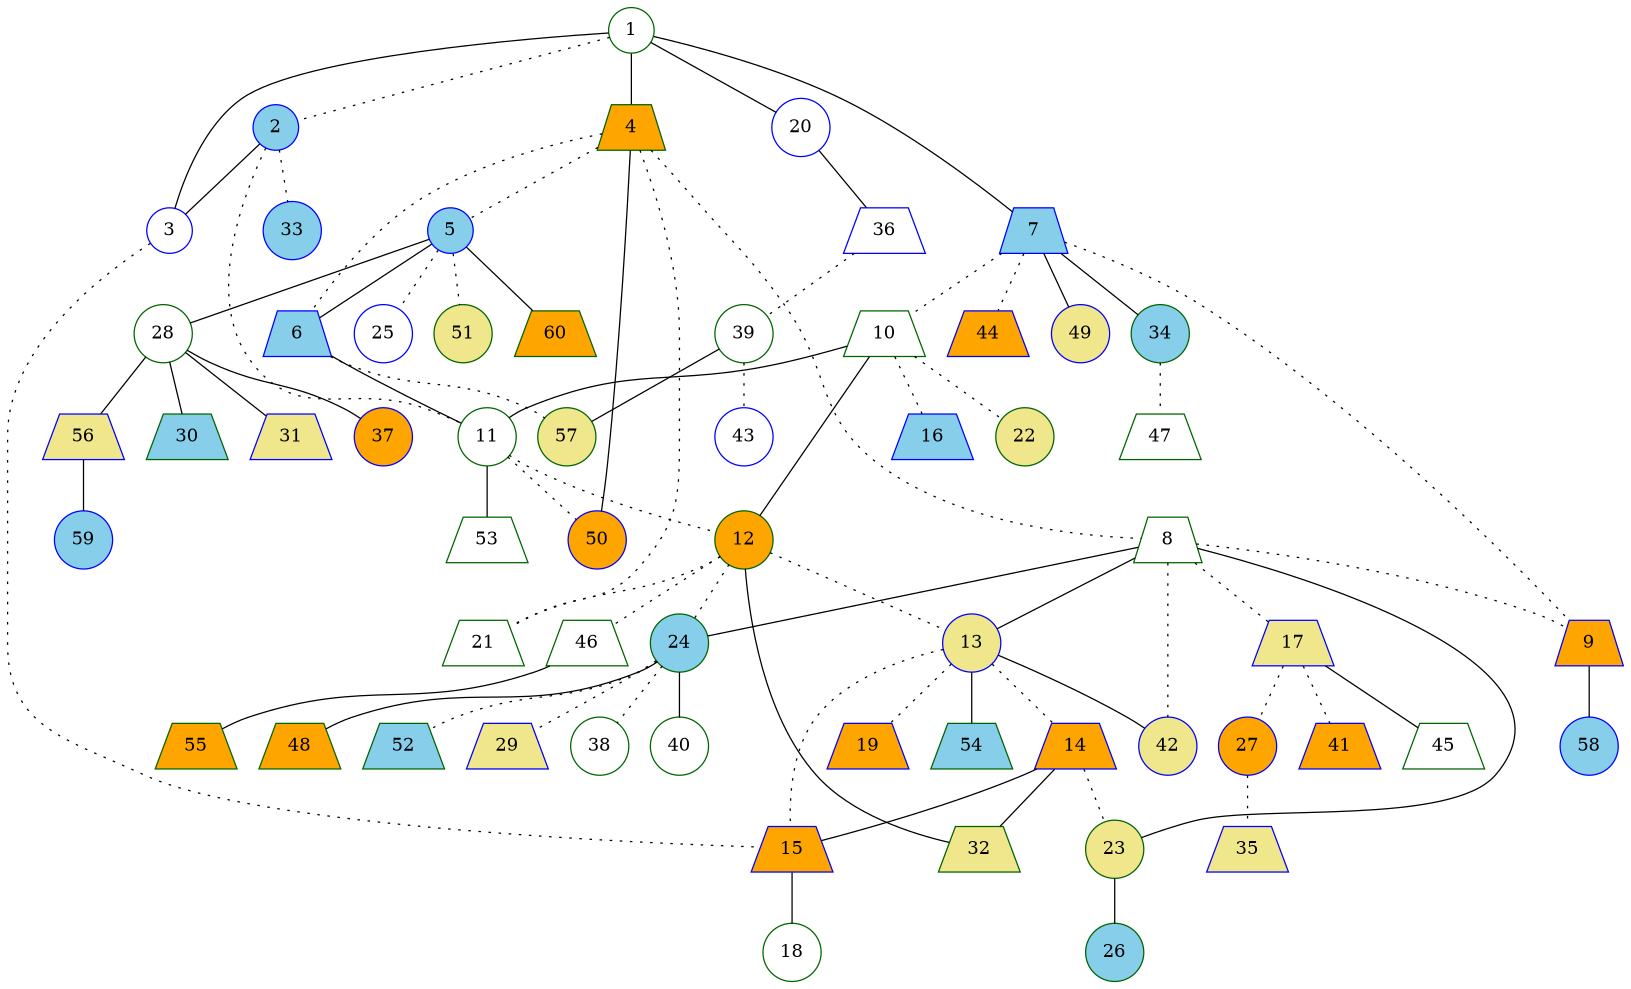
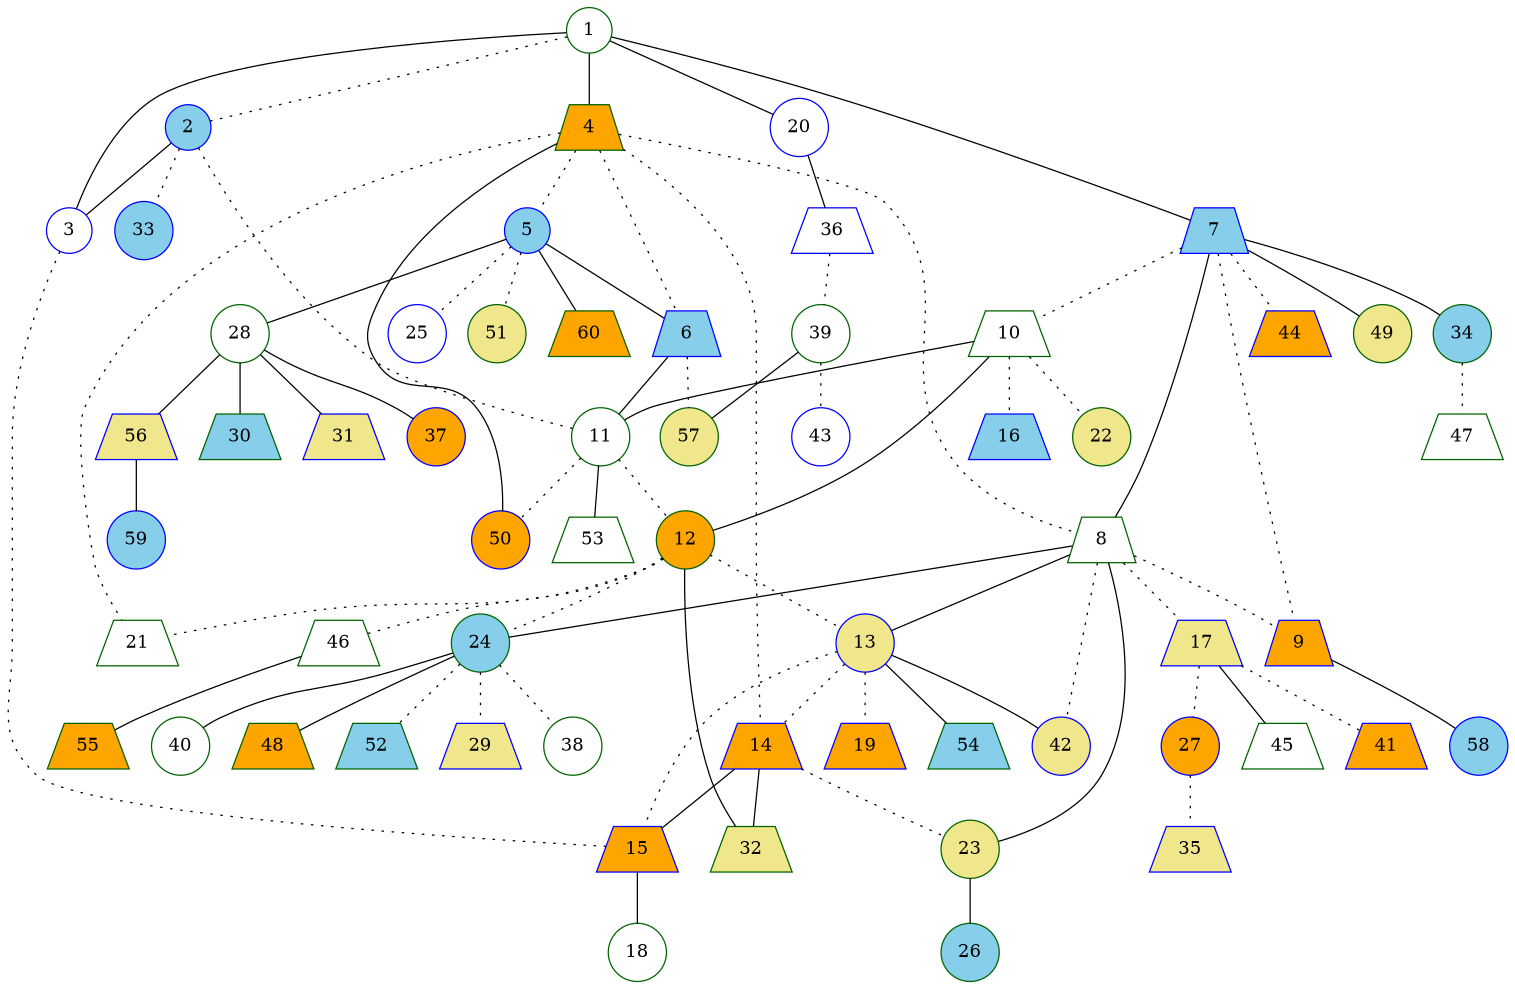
node "49": color blue -> darkgreen
edge "7" -- "8": added
edge "4" -- "14": added
